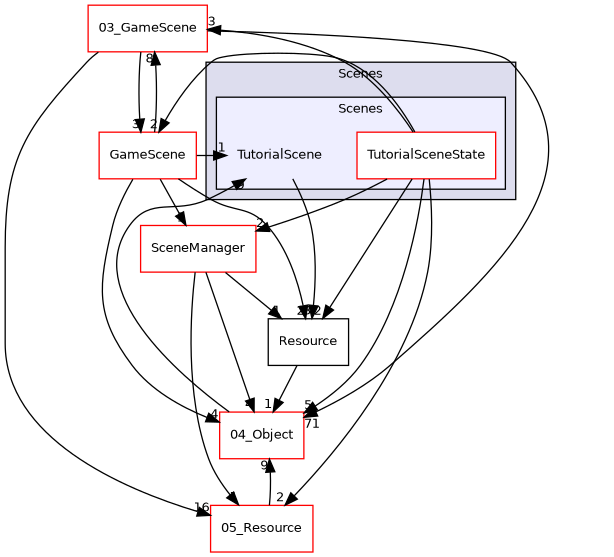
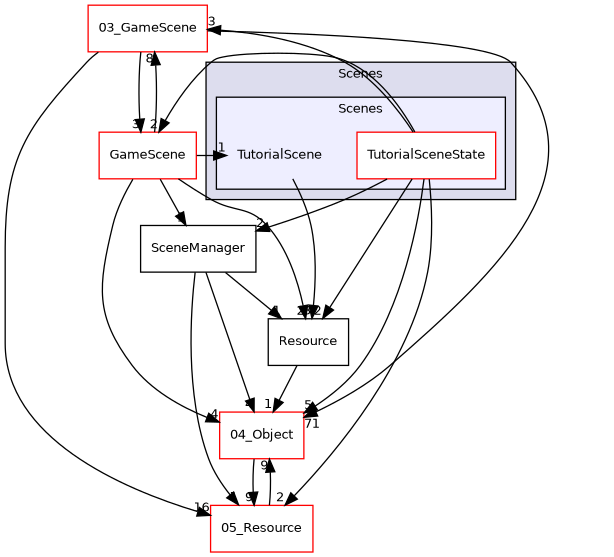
node "SceneManager": color red -> black
edge "04_Object" -> "TutorialScene": now "04_Object" -> "05_Resource"
